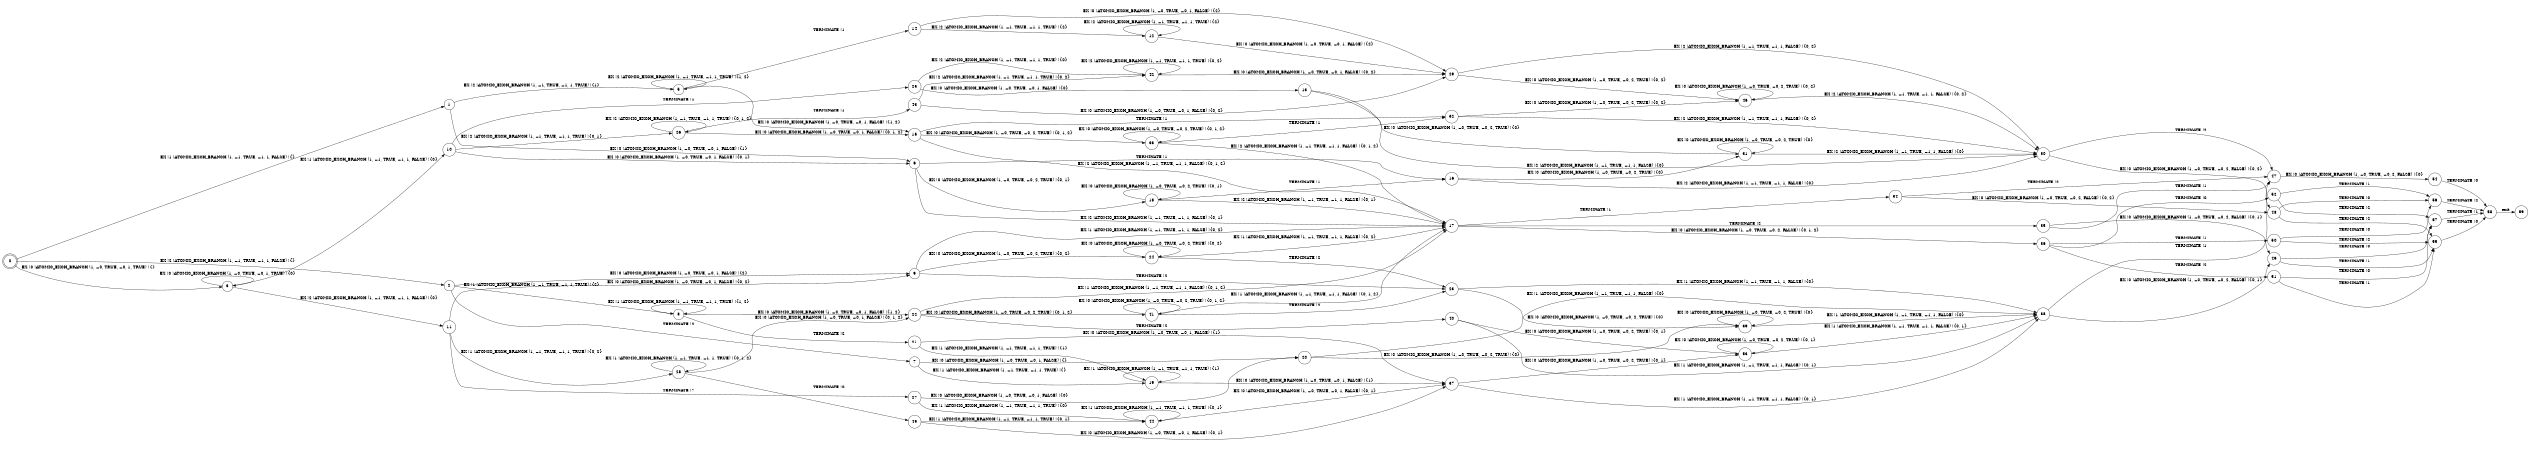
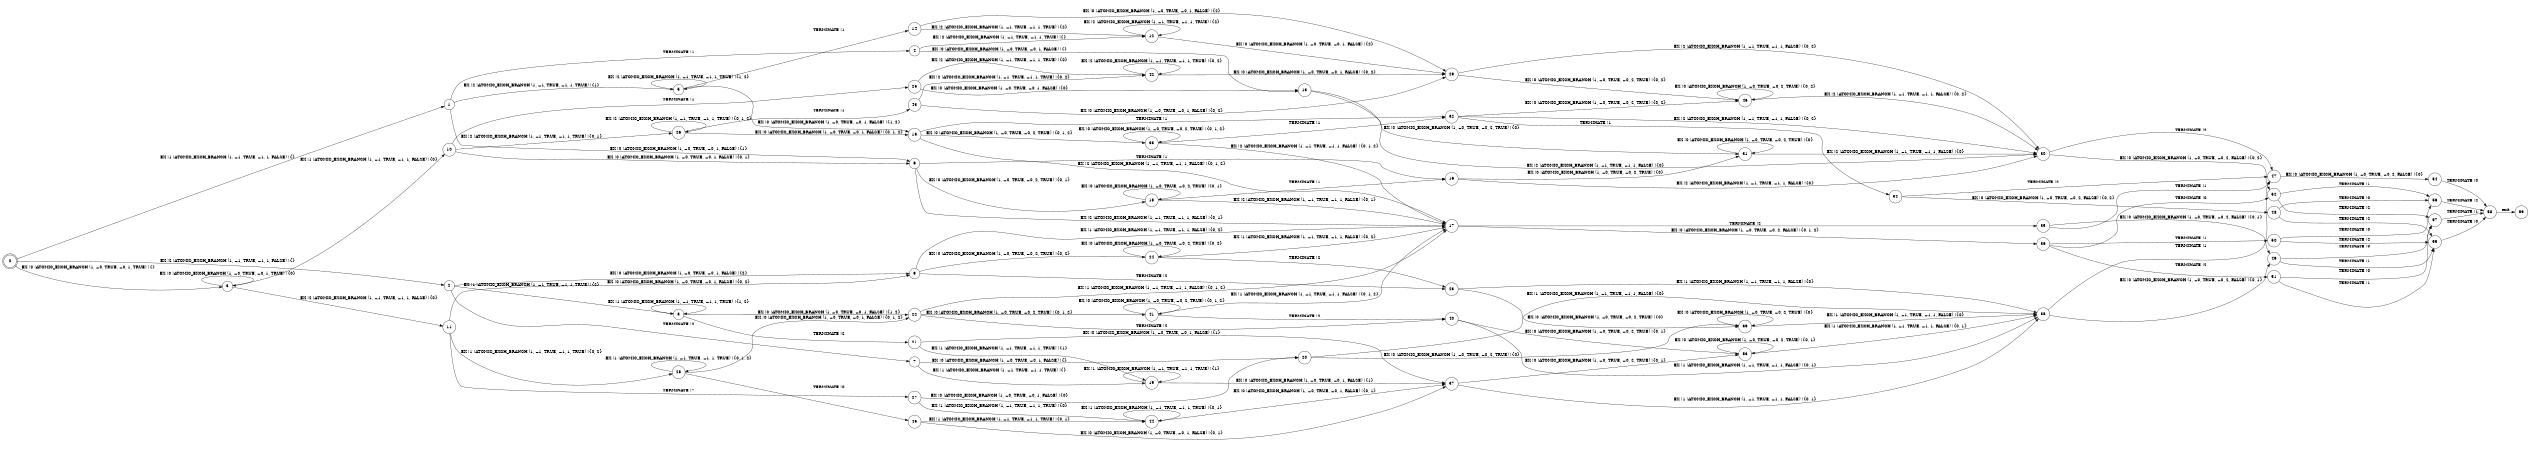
node "4": added
edge "30" -> "48": now "30" -> "52"
edge "17" -> "34": now "32" -> "34"
edge "41" -> "23": now "41" -> "40"
